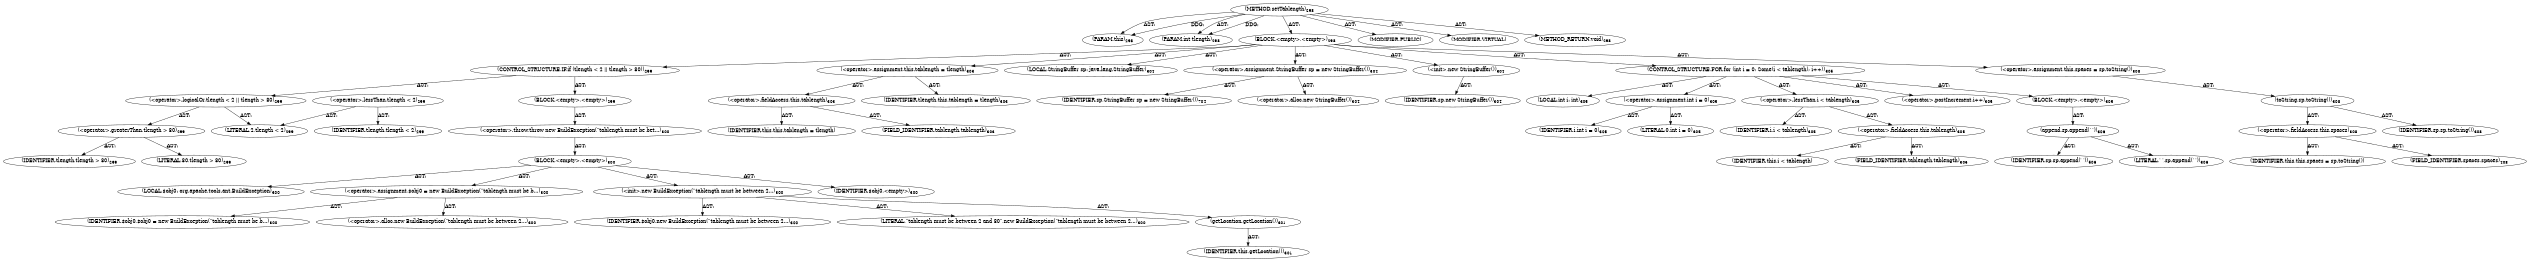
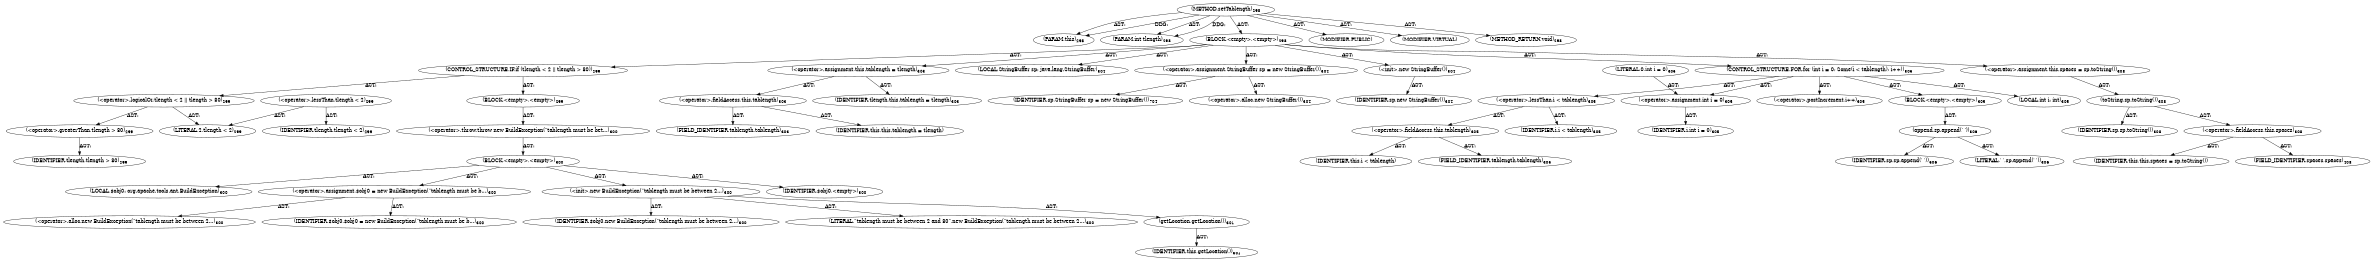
edge "(<operator>.assignment,int i = 0)" -> "(LITERAL,0,int i = 0)": reversed
node "(LITERAL,80,tlength > 80)": removed
